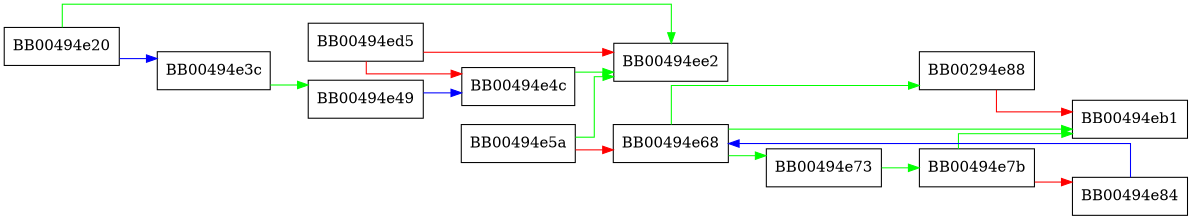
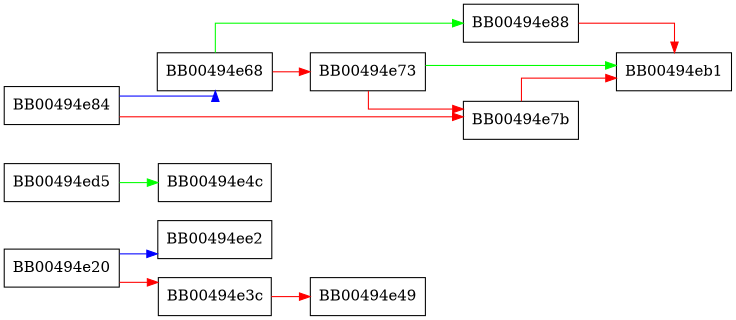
edge "BB00494e20" -> "BB00494ee2": color green -> blue
edge "BB00494ed5" -> "BB00494ee2": removed
edge "BB00494e20" -> "BB00494e3c": color blue -> red
node "BB00294e88": label "BB00294e88" -> "BB00494e88"
edge "BB00494e4c" -> "BB00494ee2": removed
edge "BB00494ed5" -> "BB00494e4c": color red -> green
edge "BB00494e3c" -> "BB00494e49": color green -> red
edge "BB00494e49" -> "BB00494e4c": removed
edge "BB00494e68" -> "BB00494eb1": now "BB00494e73" -> "BB00494eb1"
edge "BB00494e7b" -> "BB00494eb1": color green -> red
node "BB00494e5a": removed
edge "BB00494e68" -> "BB00494e73": color green -> red
edge "BB00494e73" -> "BB00494e7b": color green -> red
edge "BB00494e7b" -> "BB00494e84": reversed
